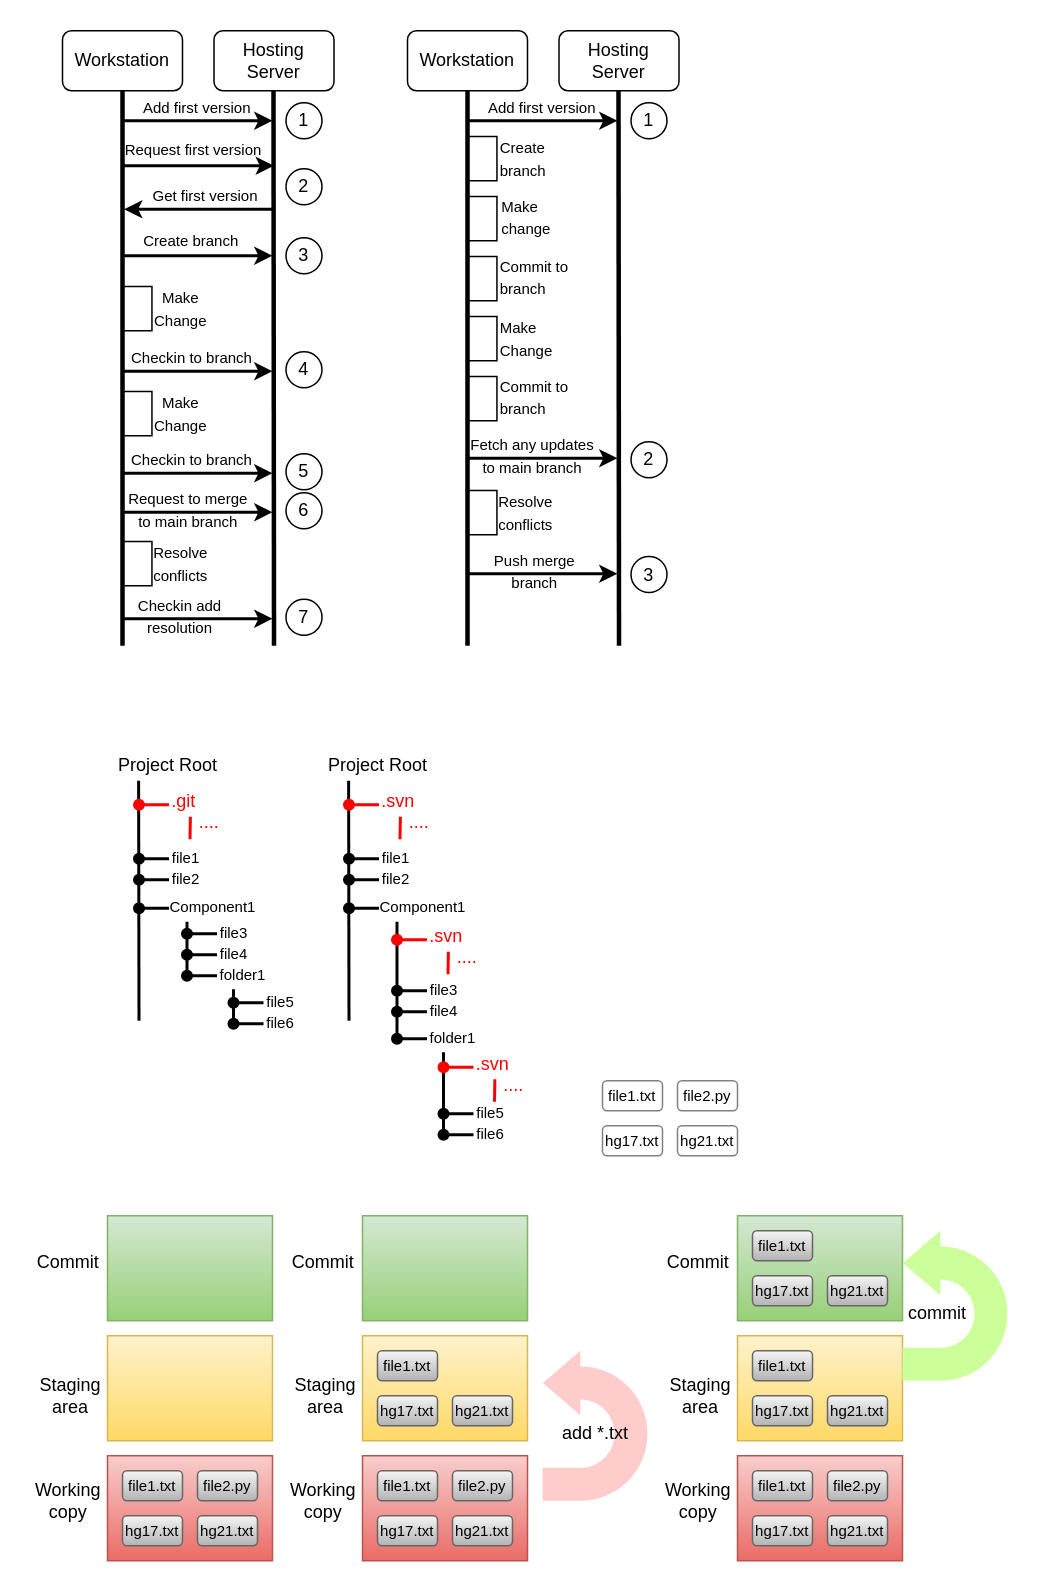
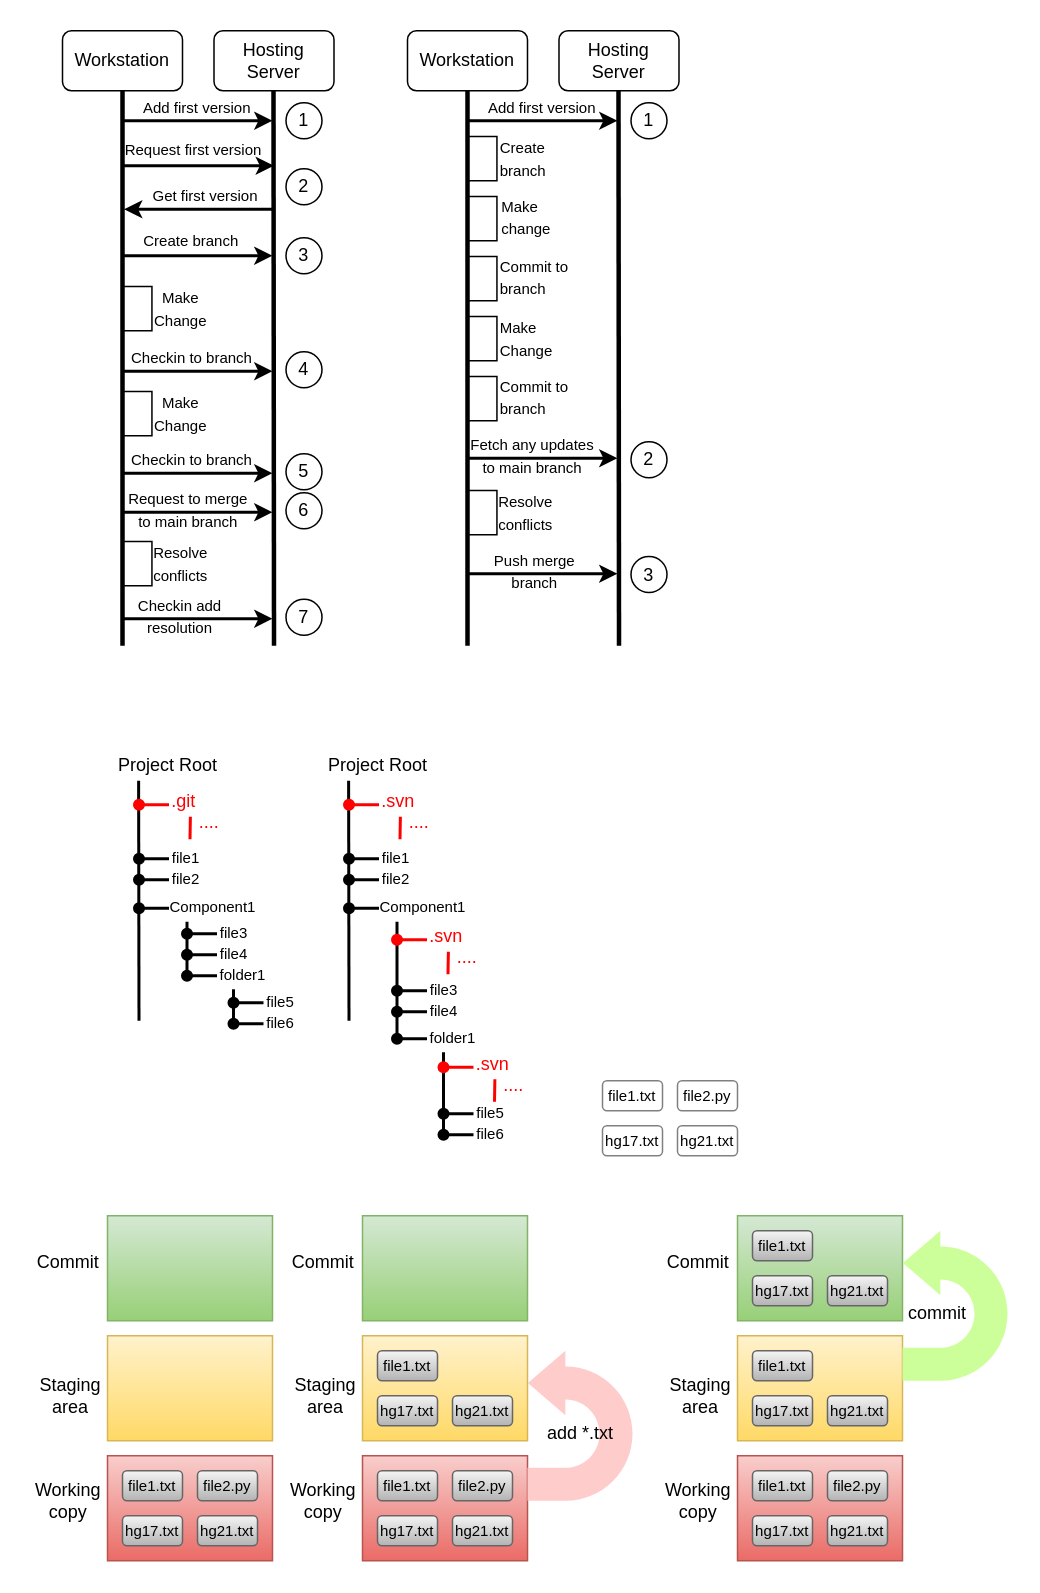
node "add *.txt": moved (595, 1426) -> (580, 1426)
